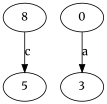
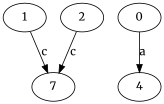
node "8": label "8" -> "2"
node "1": added
node "5": label "5" -> "7"
node "3": label "3" -> "4"
